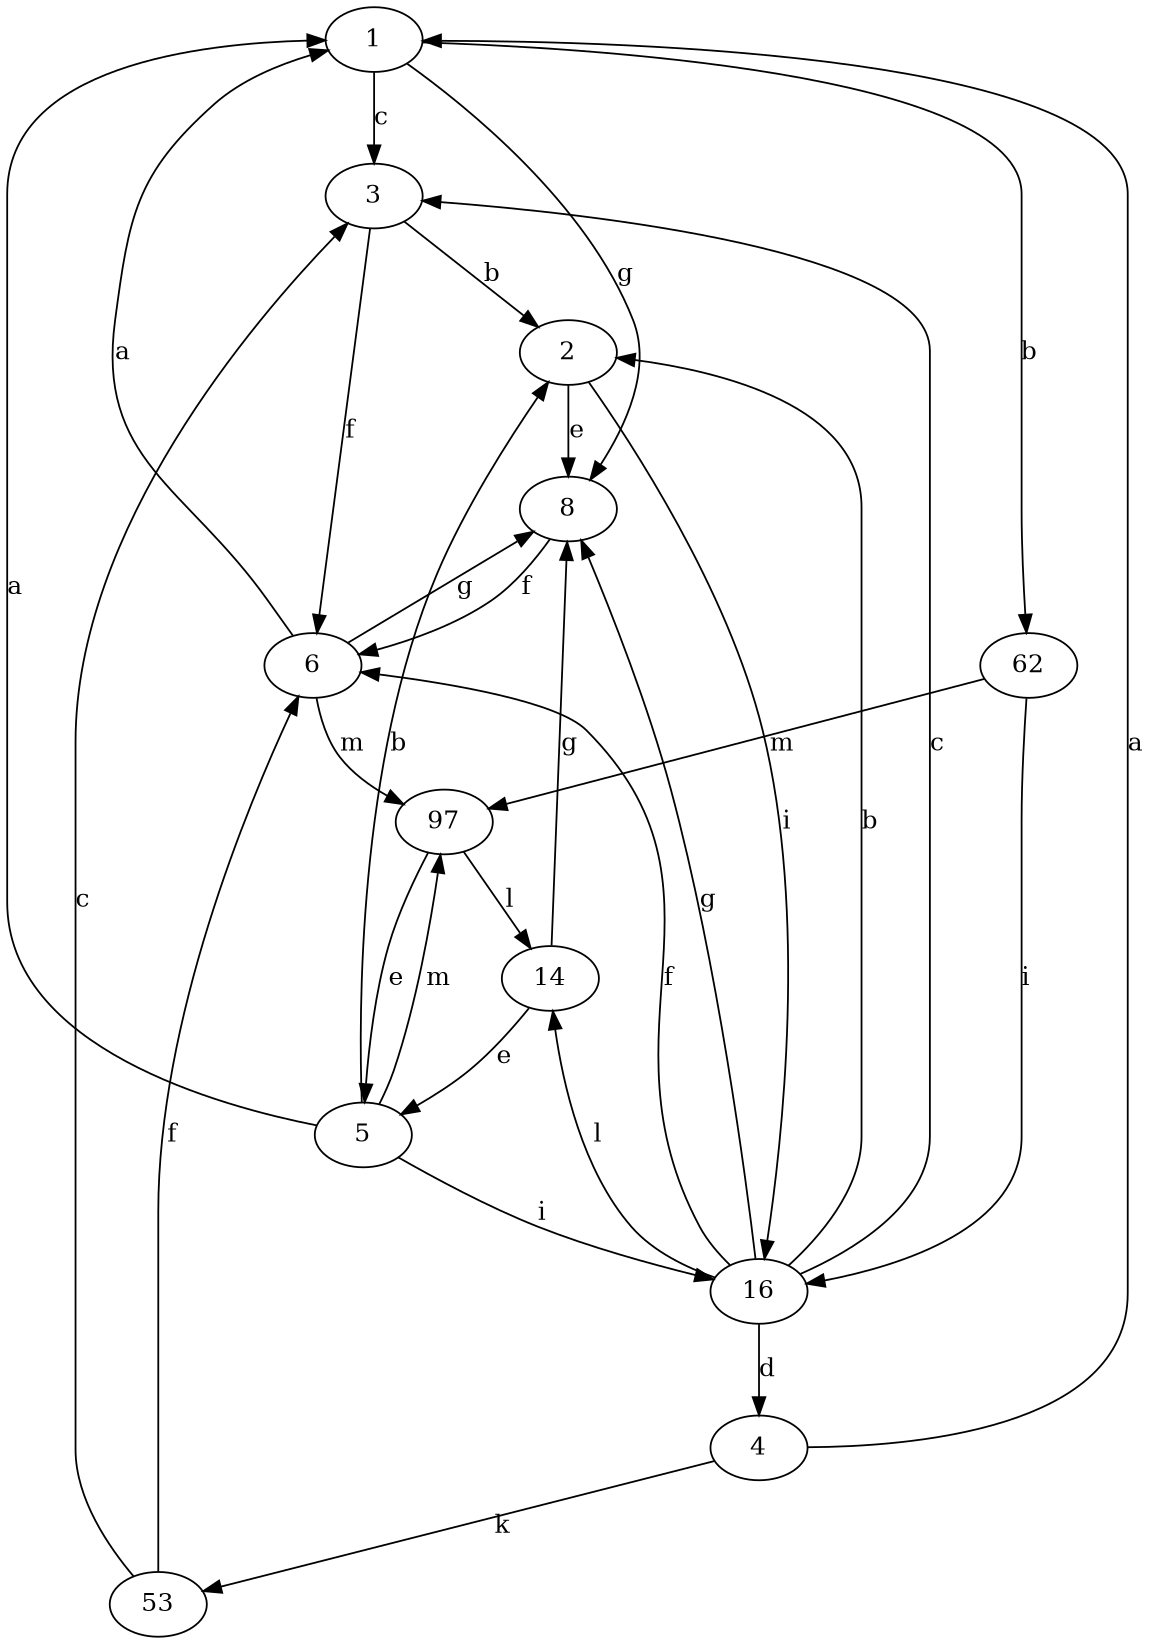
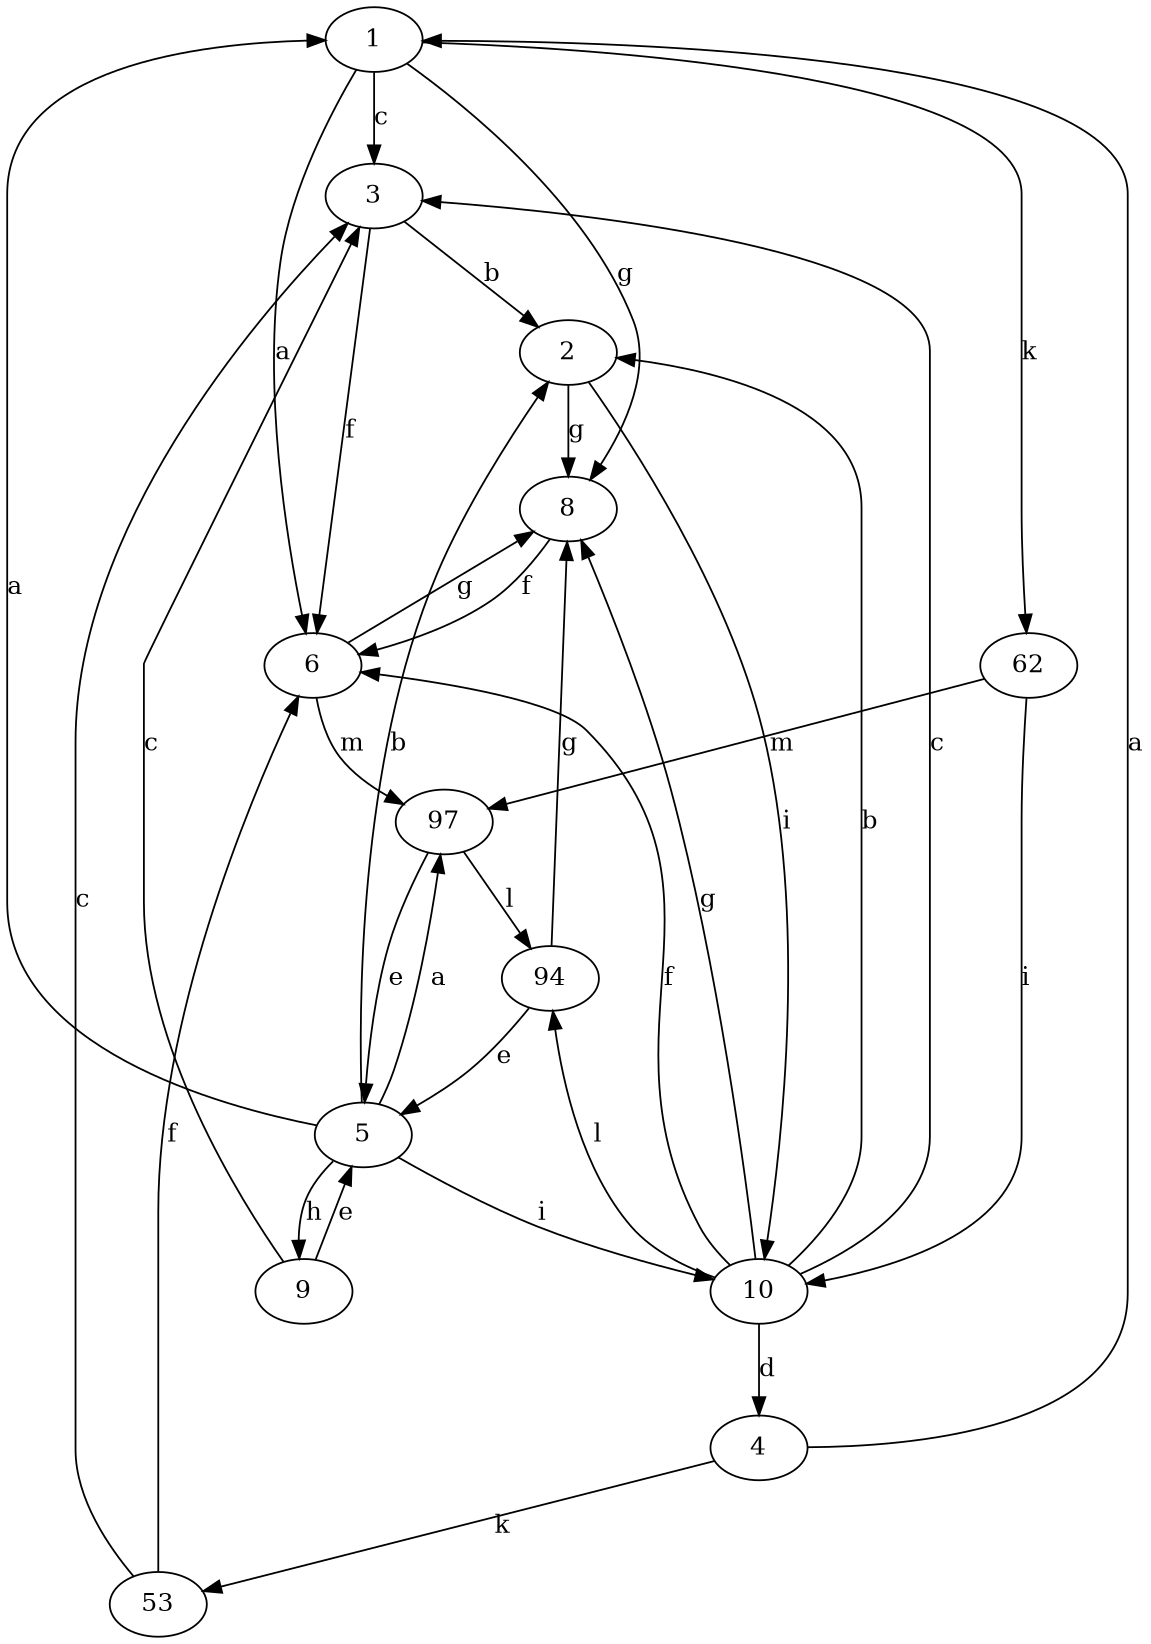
edge "6" -> "1": reversed
edge "1" -> "62": label "b" -> "k"
edge "2" -> "8": label "e" -> "g"
edge "5" -> "97": label "m" -> "a"
node "14": label "14" -> "94"
node "9": added
node "16": label "16" -> "10"
